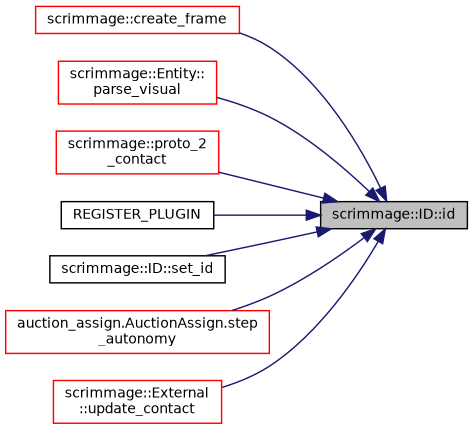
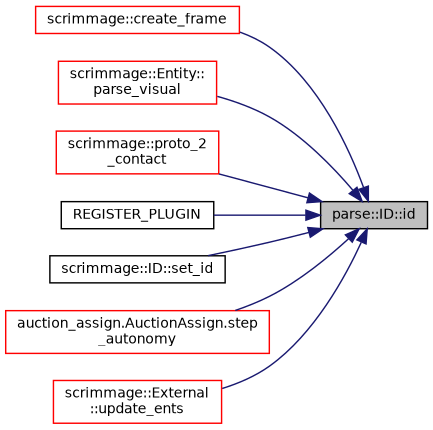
node "scrimmage::ID::id": label "scrimmage::ID::id" -> "parse::ID::id"
node "scrimmage::External ::update_contact": label "scrimmage::External ::update_contact" -> "scrimmage::External ::update_ents"
